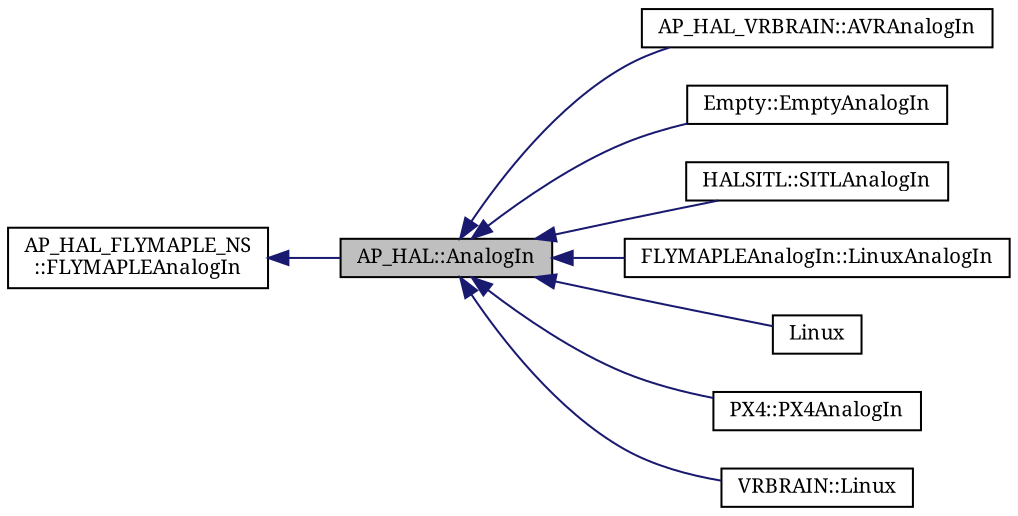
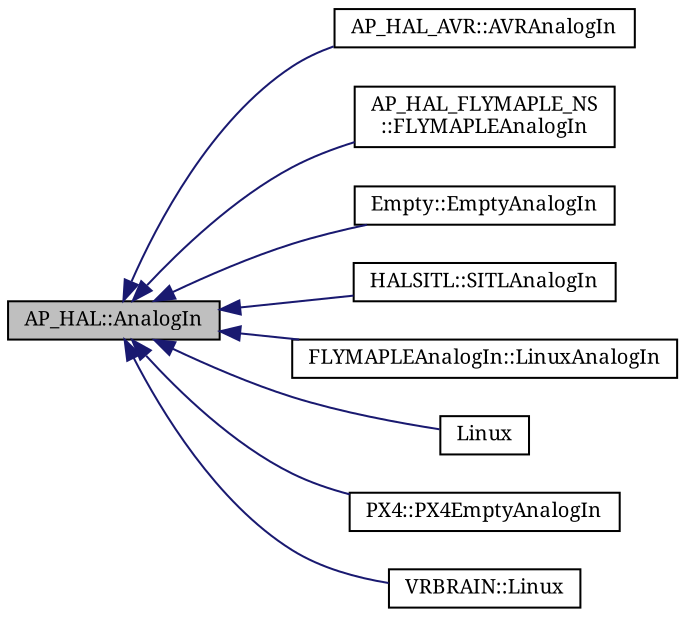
node "AP_HAL_VRBRAIN::AVRAnalogIn": label "AP_HAL_VRBRAIN::AVRAnalogIn" -> "AP_HAL_AVR::AVRAnalogIn"
edge "AP_HAL::AnalogIn" -> "AP_HAL_FLYMAPLE_NS ::FLYMAPLEAnalogIn": reversed
node "PX4::PX4AnalogIn": label "PX4::PX4AnalogIn" -> "PX4::PX4EmptyAnalogIn"
